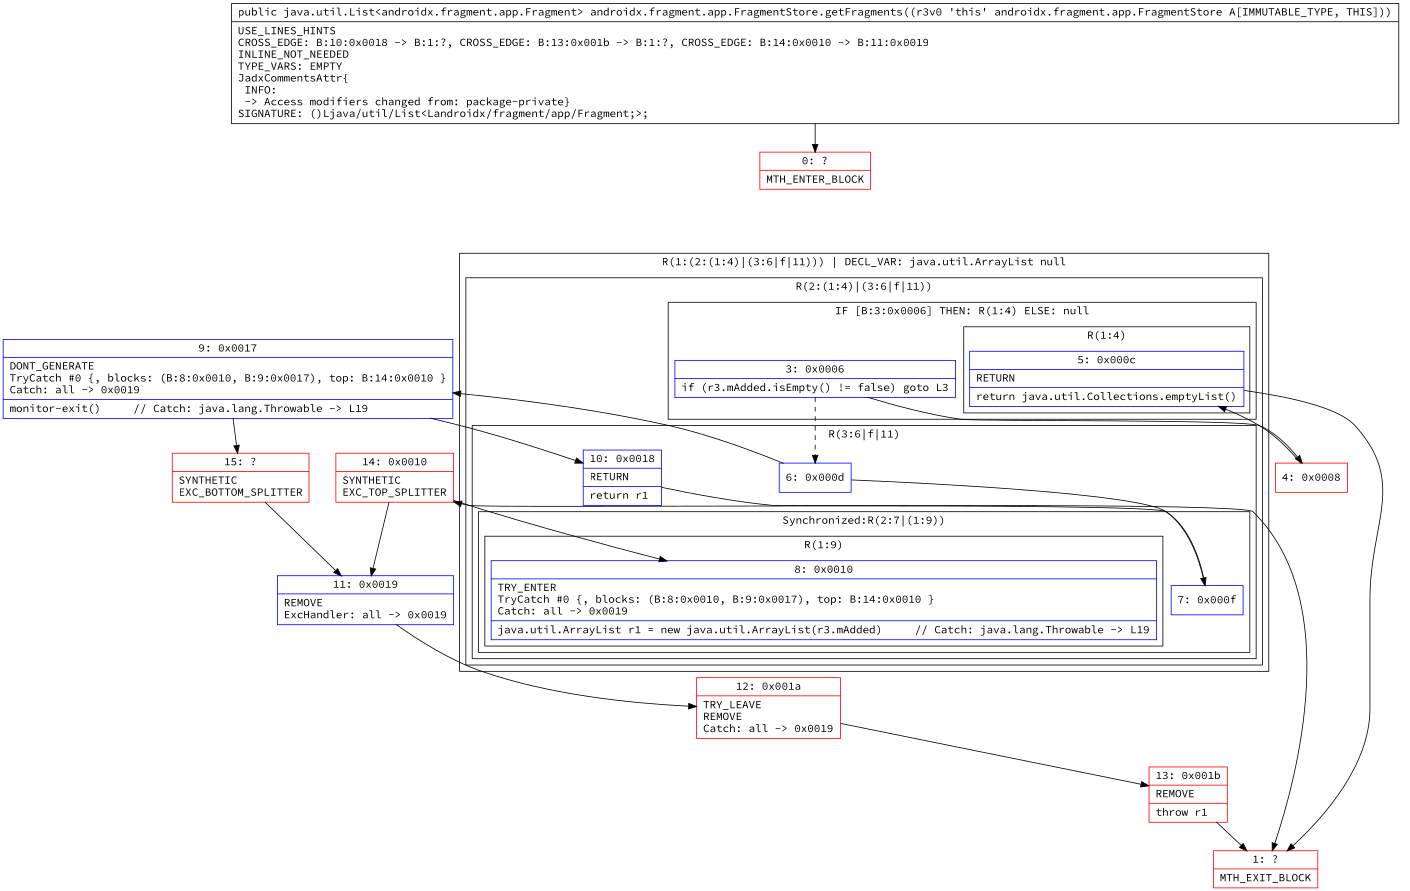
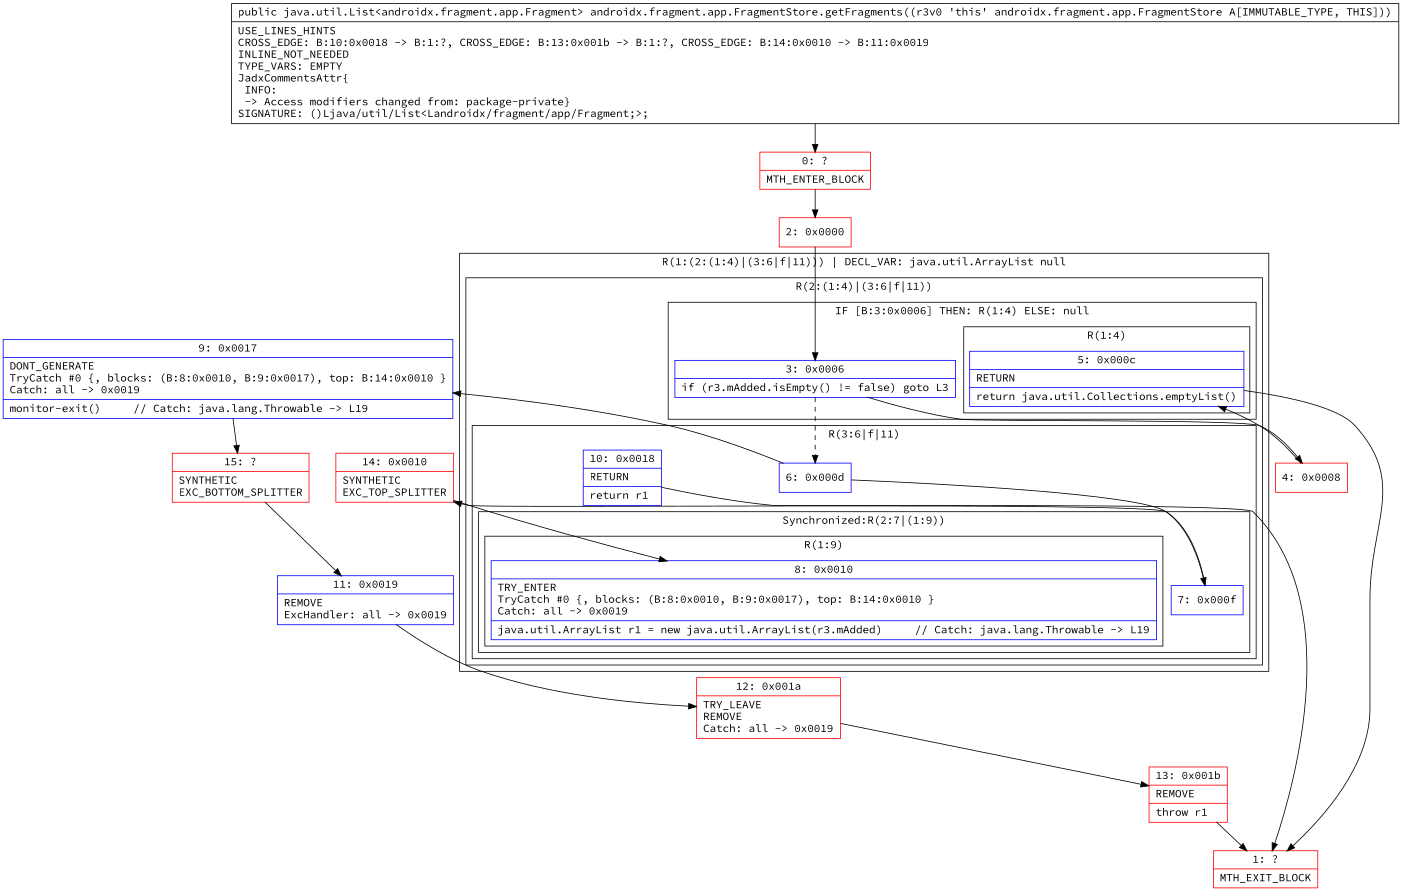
node "2: 0x0000": added
edge "9: 0x0017" -> "10: 0x0018": removed
edge "14: 0x0010" -> "11: 0x0019": removed
